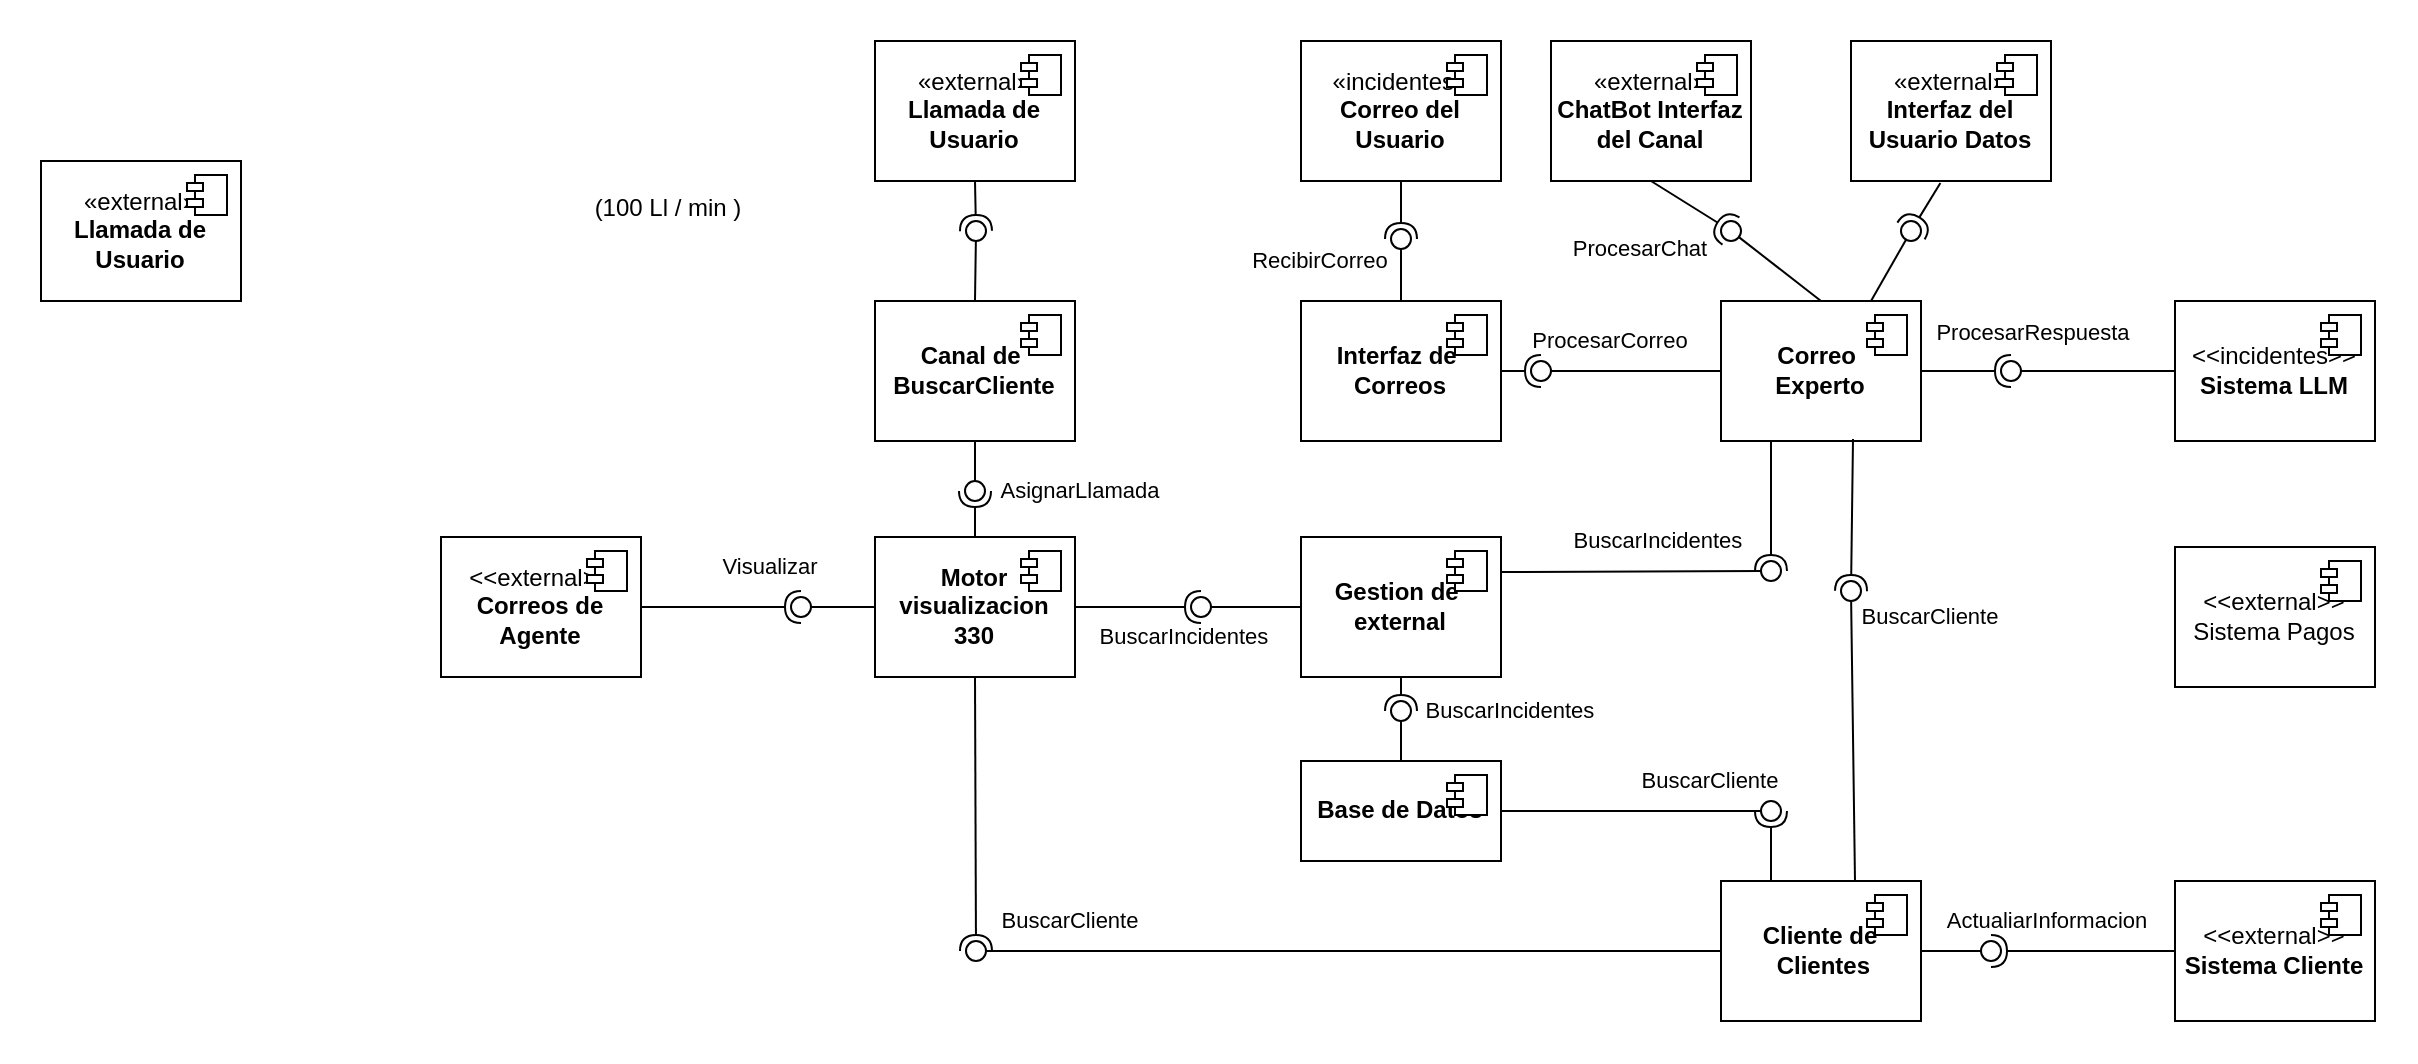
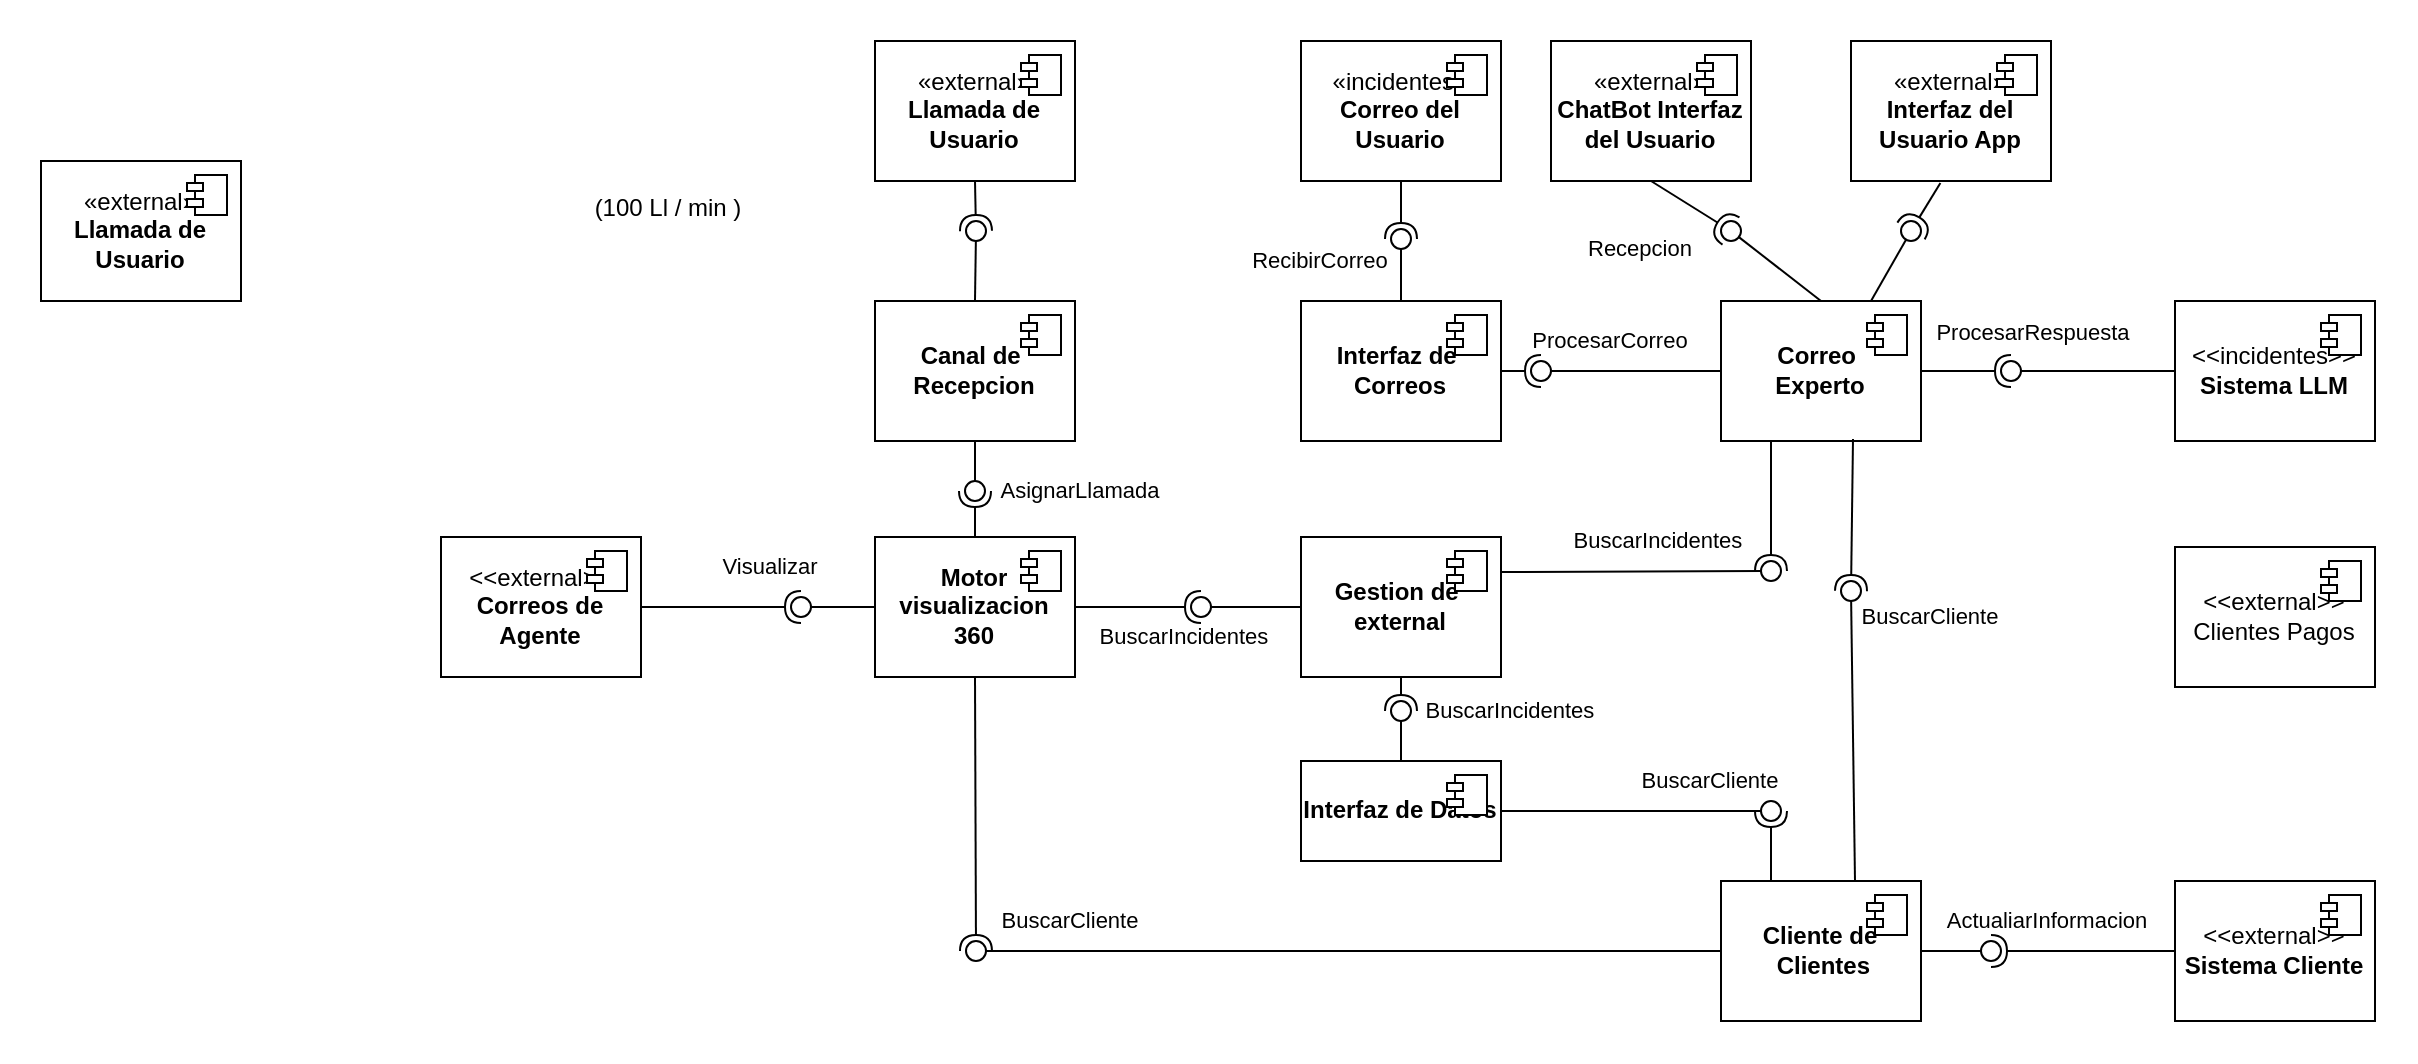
node "«external» ChatBot Interfaz del Canal": label "«external» ChatBot Interfaz del Canal" -> "«external» ChatBot Interfaz del Usuario"
node "«external» Interfaz del Usuario Datos": label "«external» Interfaz del Usuario Datos" -> "«external» Interfaz del Usuario App"
node "ProcesarChat": label "ProcesarChat" -> "Recepcion"
node "Canal de BuscarCliente": label "Canal de BuscarCliente" -> "Canal de Recepcion"
node "Motor visualizacion 330": label "Motor visualizacion 330" -> "Motor visualizacion 360"
node "<<external>> Sistema Pagos": label "<<external>> Sistema Pagos" -> "<<external>> Clientes Pagos"
node "Base de Datos": label "Base de Datos" -> "Interfaz de Datos"
